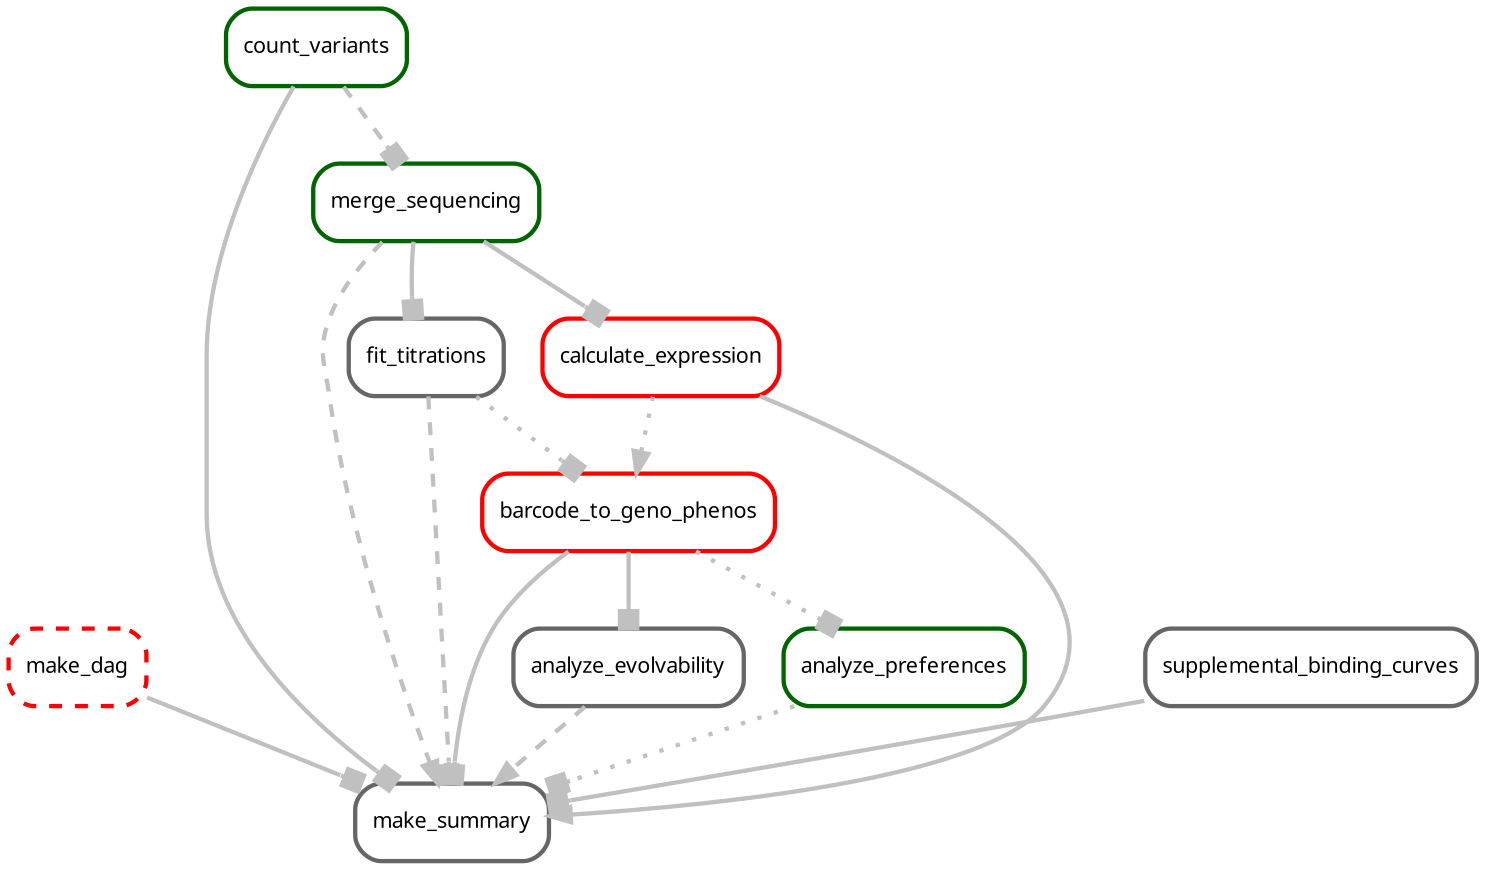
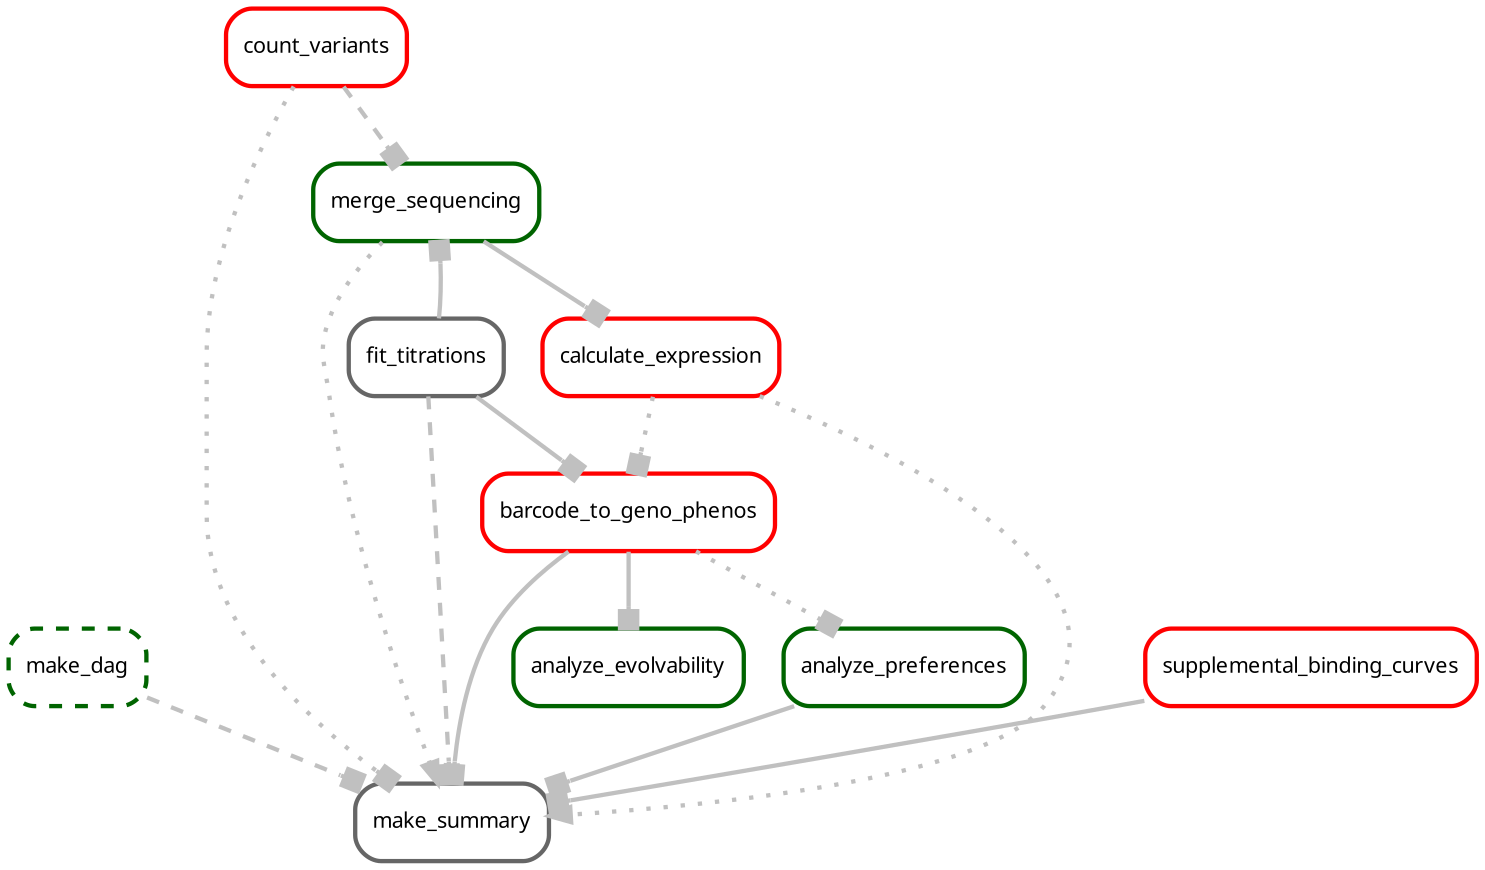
node "count_variants": color darkgreen -> red
edge "merge_sequencing" -> "fit_titrations": reversed
edge "calculate_expression" -> "barcode_to_geno_phenos": arrowhead normal -> box
edge "fit_titrations" -> "barcode_to_geno_phenos": style dotted -> bold
edge "count_variants" -> "make_summary": style bold -> dotted
edge "merge_sequencing" -> "make_summary": style dashed -> dotted
node "make_dag": color red -> darkgreen
node "analyze_evolvability": color gray40 -> darkgreen
node "supplemental_binding_curves": color gray40 -> red
edge "calculate_expression" -> "make_summary": style bold -> dotted
edge "make_dag" -> "make_summary": style bold -> dashed
edge "analyze_evolvability" -> "make_summary": removed
edge "analyze_preferences" -> "make_summary": style dotted -> bold
